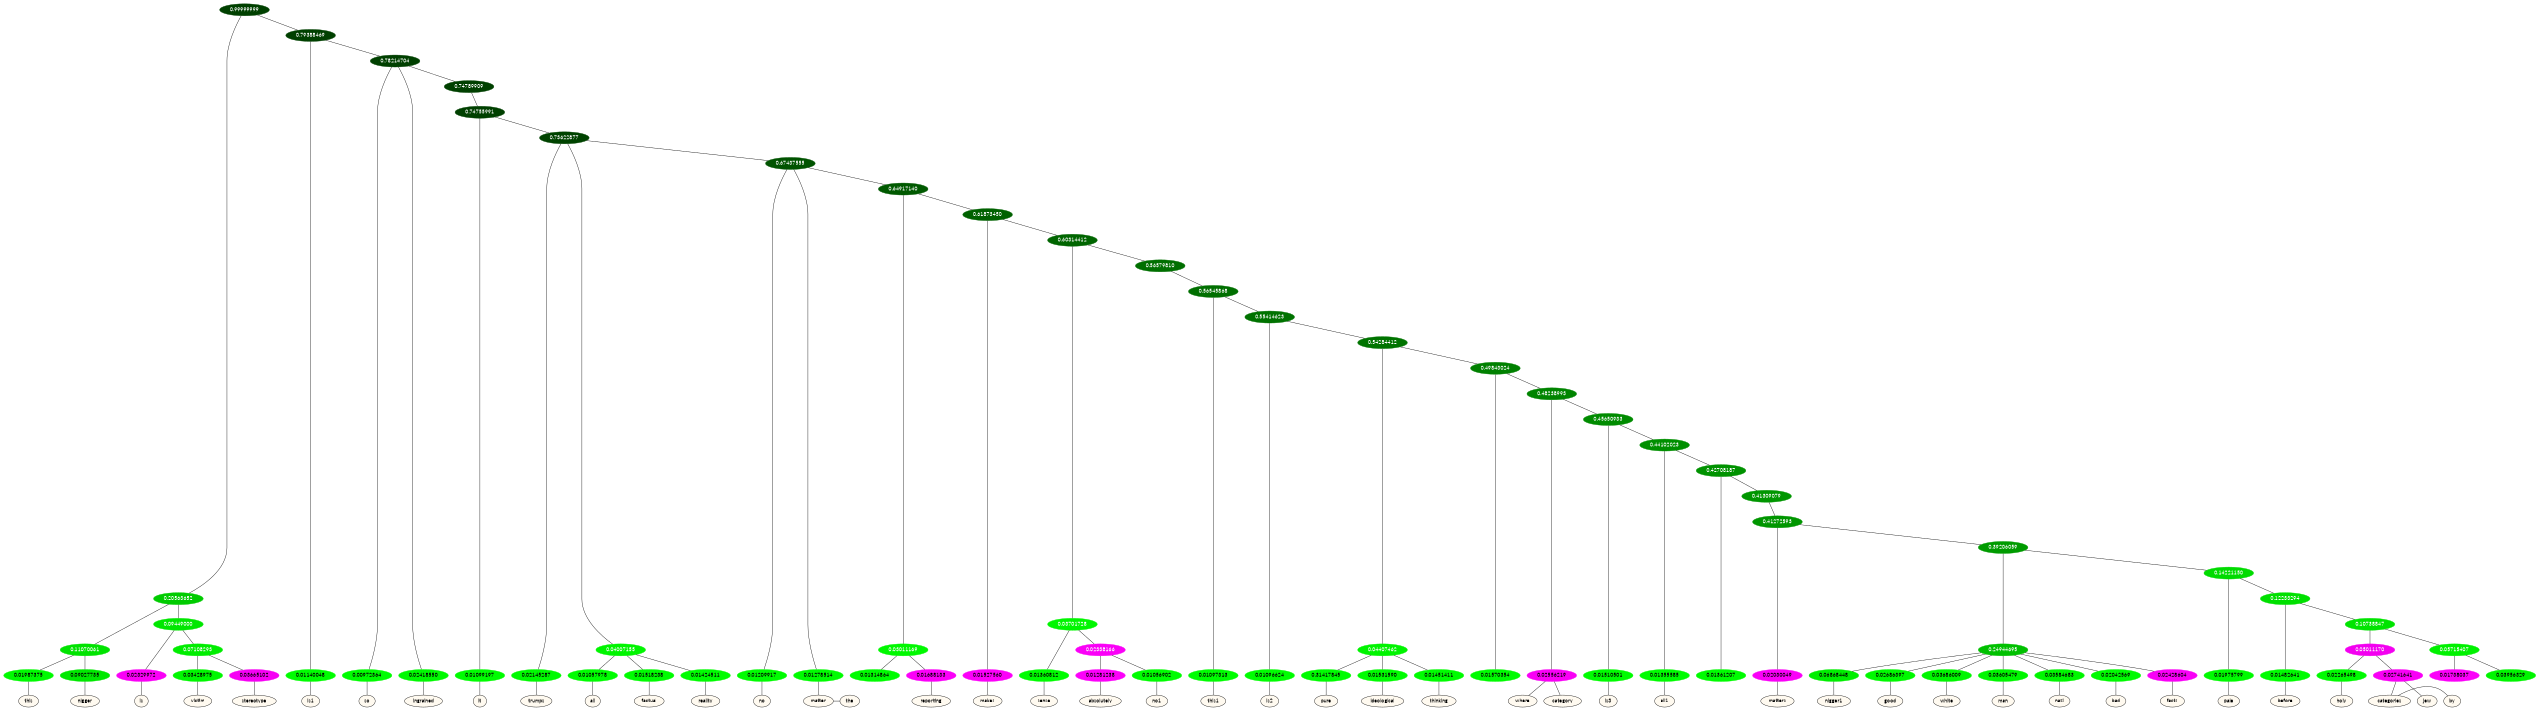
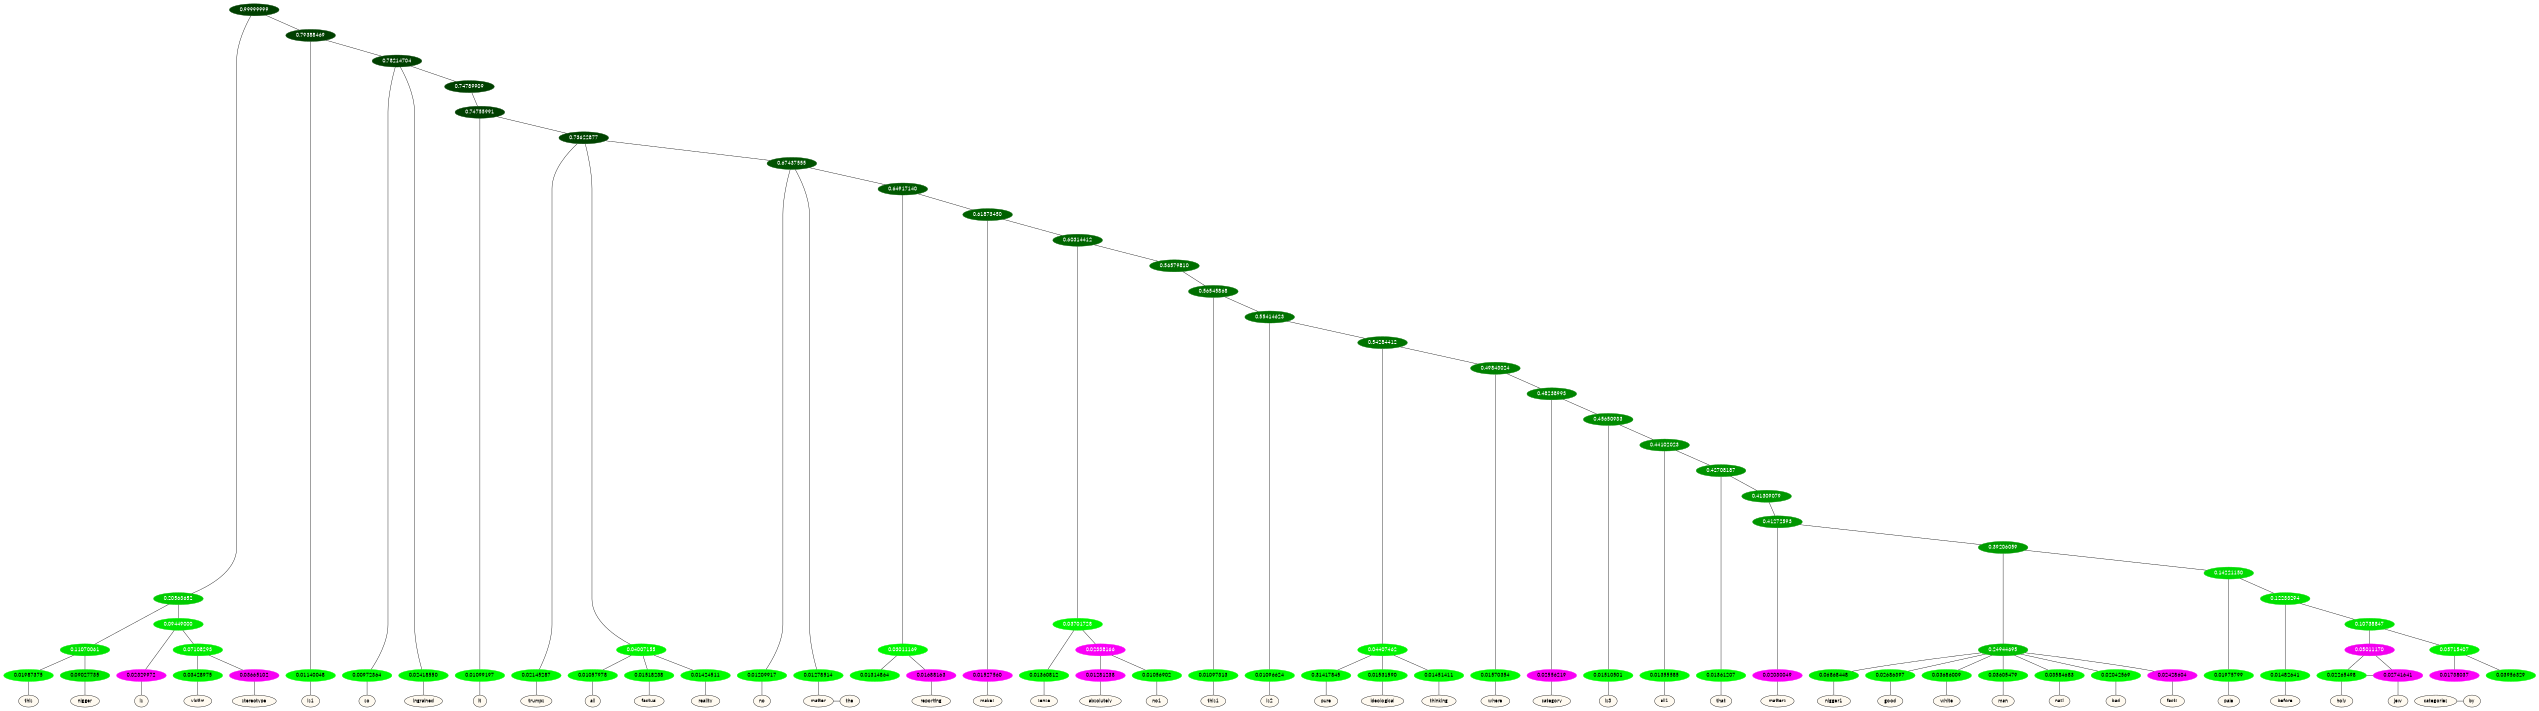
node "0.01688133": label "0.01688133" -> "0.01688163"
edge "0.02556219" -- "where": now "0.01570354" -- "where"
edge "0.02741641" -- "categories": now "0.02741641" -- "0.02265498"
node "that": added
